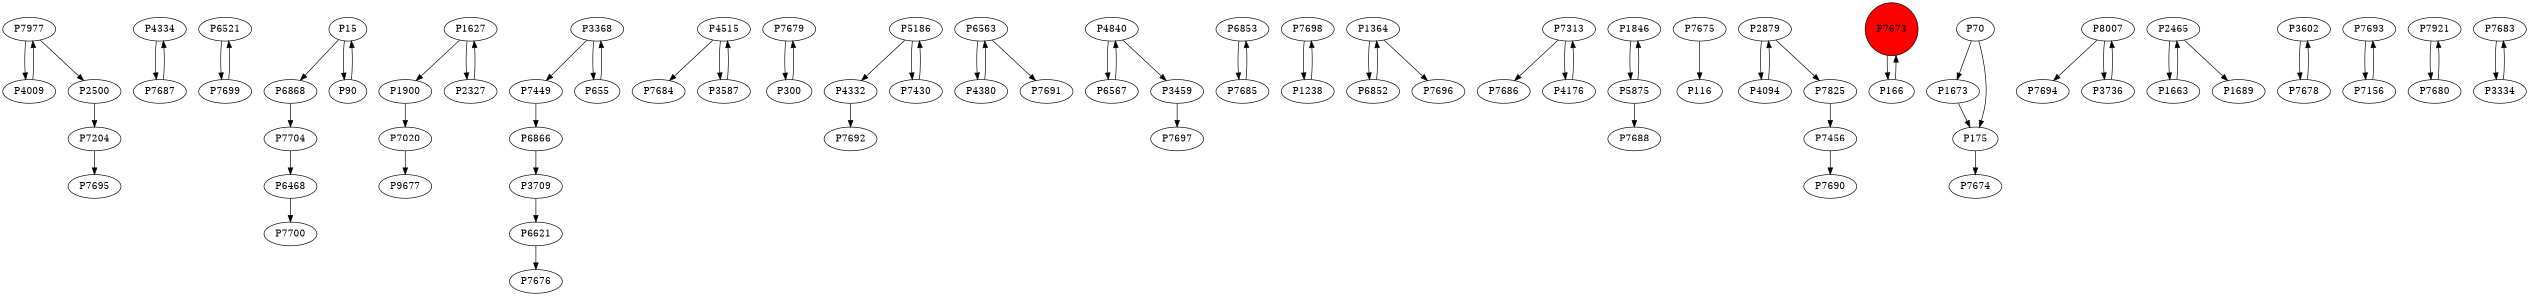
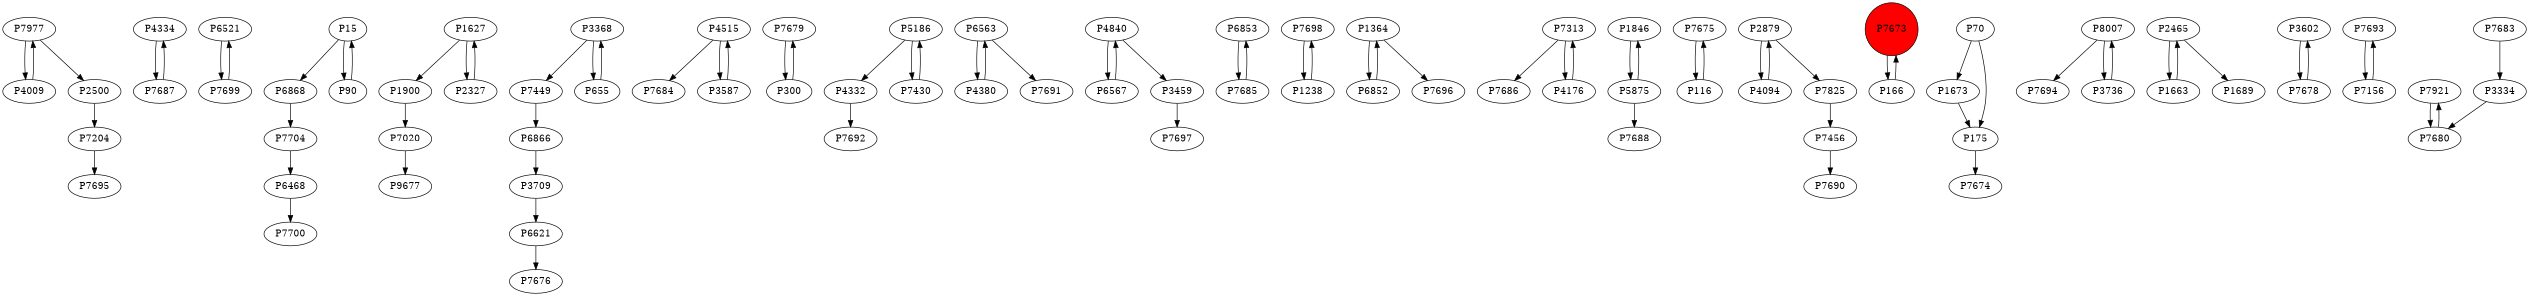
edge "P116" -> "P7675": added
edge "P3334" -> "P7683": now "P3334" -> "P7680"
